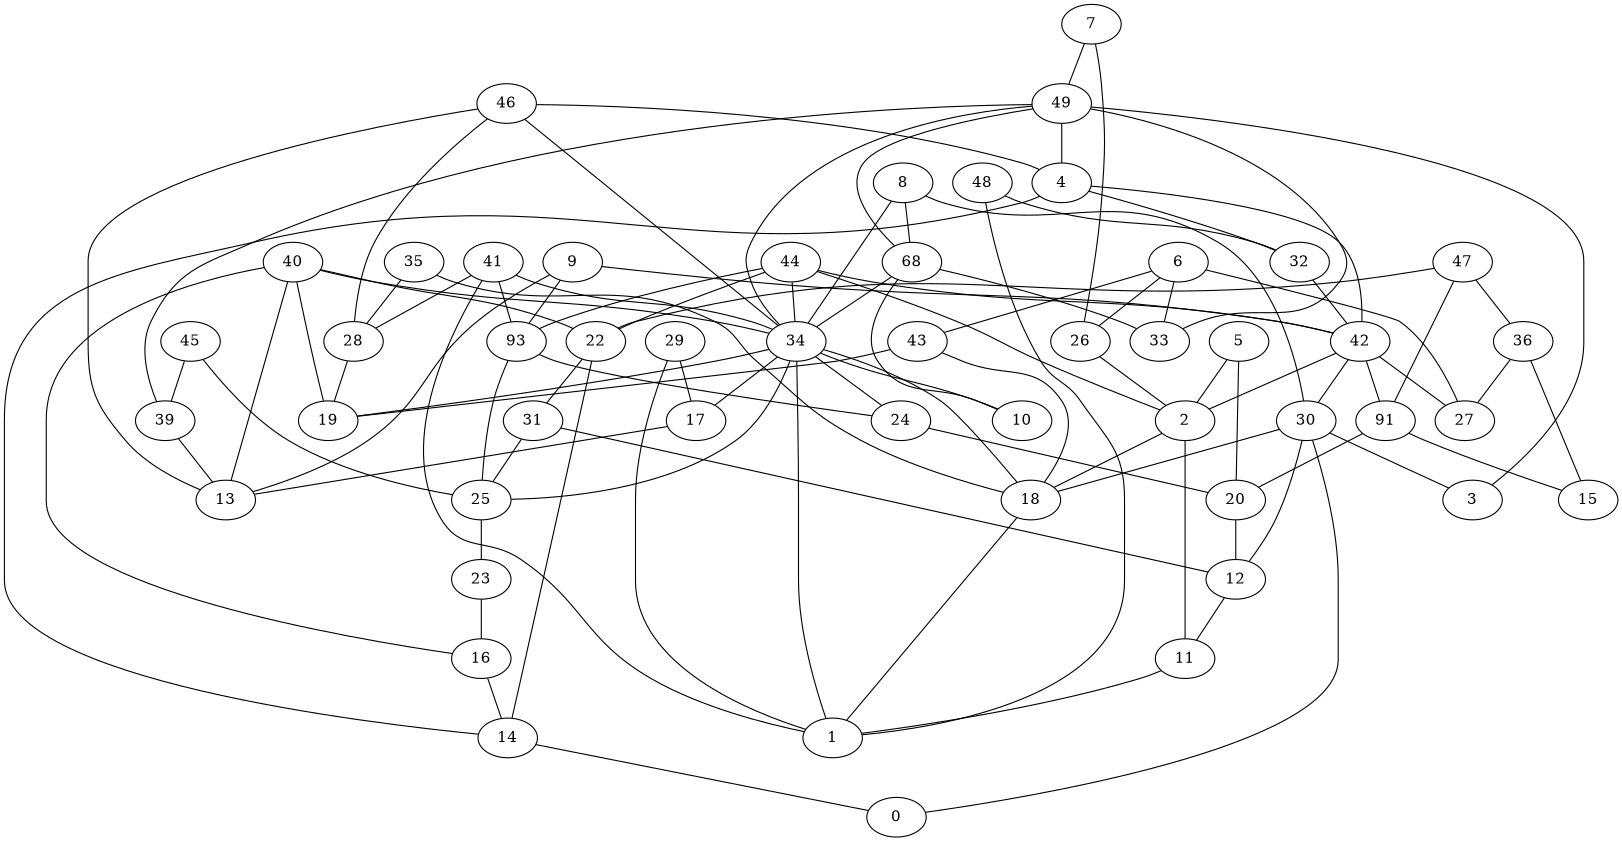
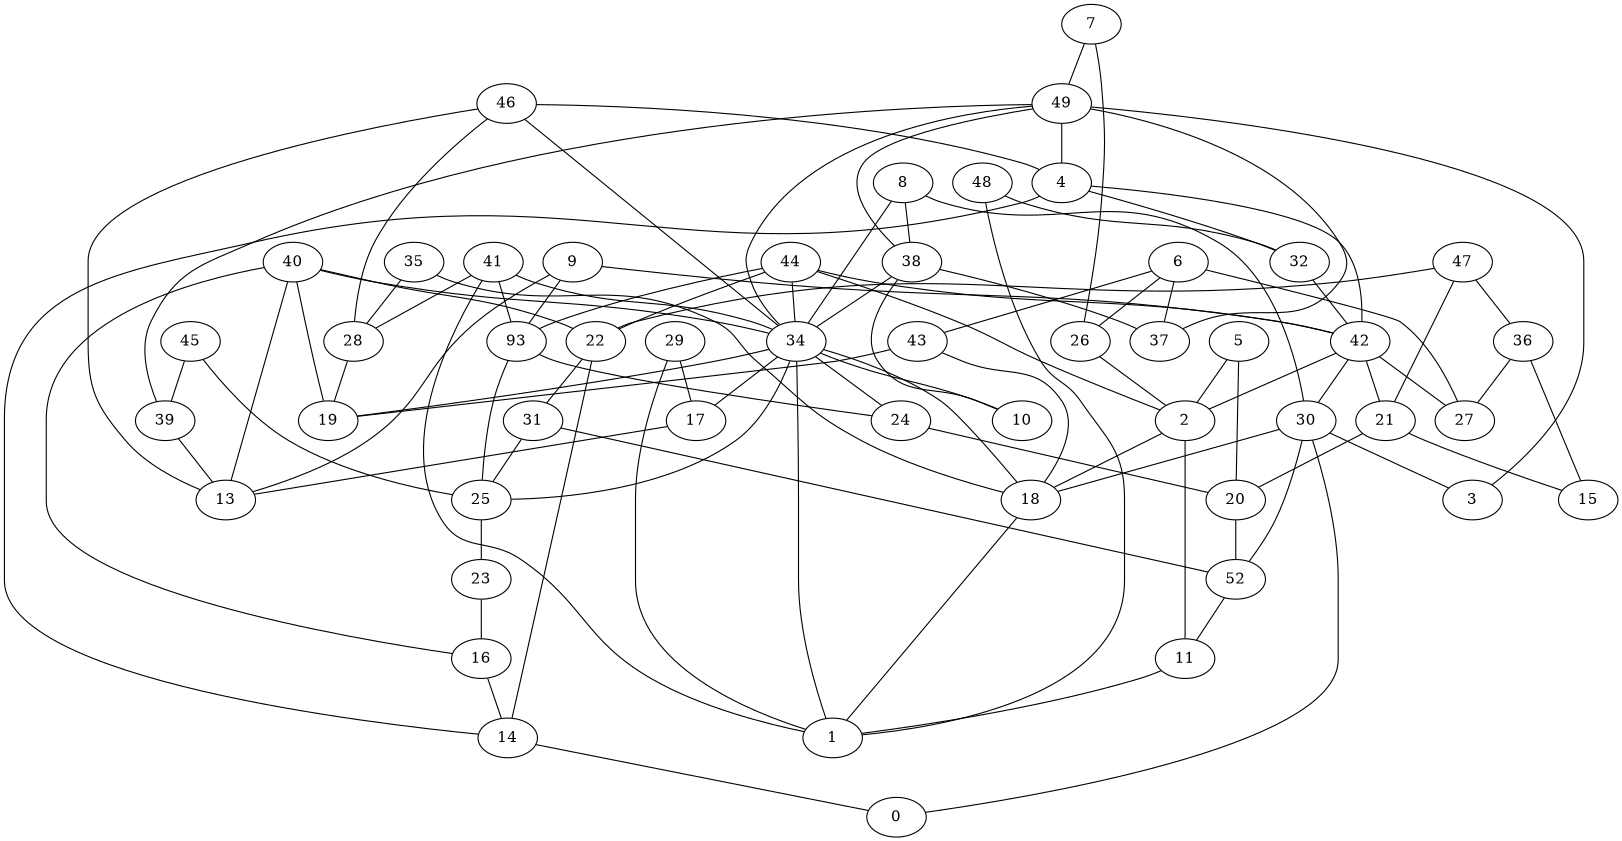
node "68": label "68" -> "38"
node "33": label "33" -> "37"
node "91": label "91" -> "21"
node "12": label "12" -> "52"
